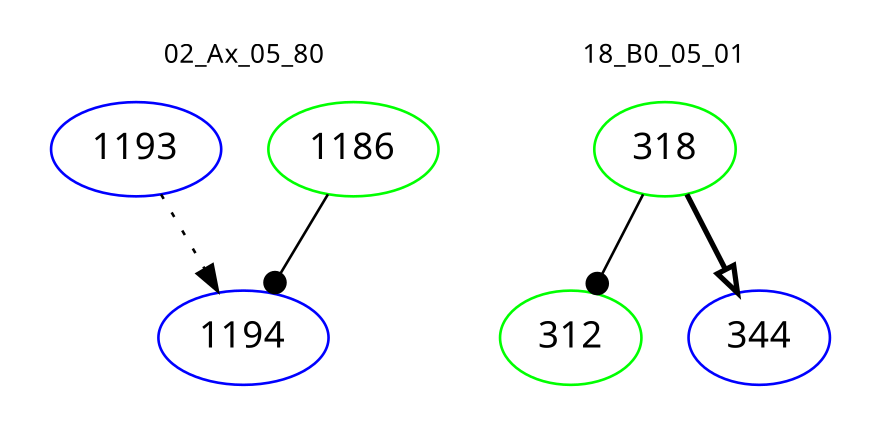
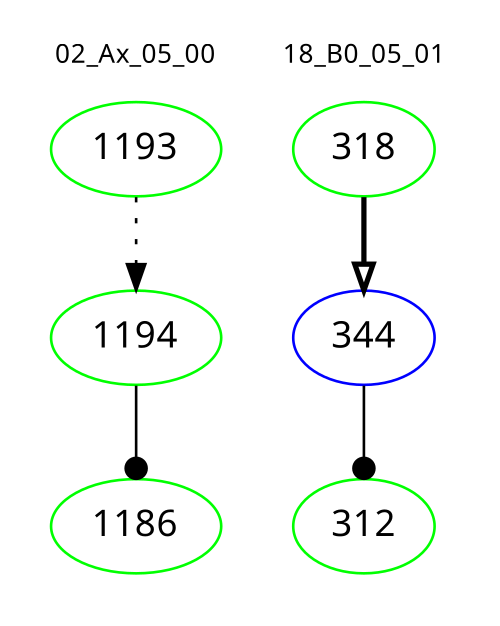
cluster "02_Ax_05_80": label "02_Ax_05_80" -> "02_Ax_05_00"
node "1193": color blue -> green
edge "1186" -> "1194": reversed
edge "318" -> "312": now "344" -> "312"
node "1194": color blue -> green
